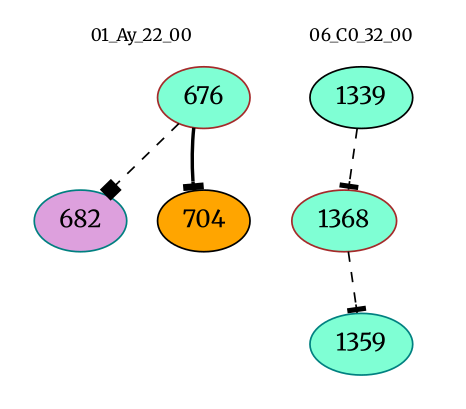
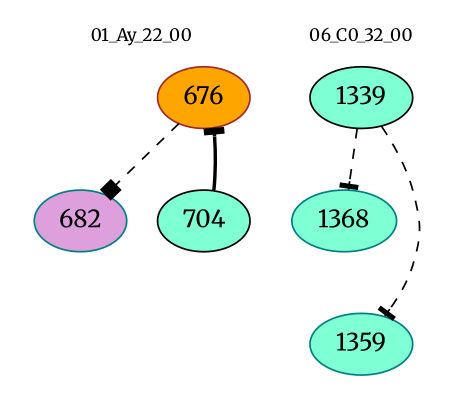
node "676": fillcolor aquamarine -> orange
edge "676" -> "704": reversed
node "704": fillcolor orange -> aquamarine
node "1368": color brown -> teal
edge "1368" -> "1359": now "1339" -> "1359"
